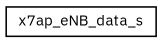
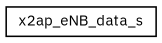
node "x7ap_eNB_data_s": label "x7ap_eNB_data_s" -> "x2ap_eNB_data_s"
